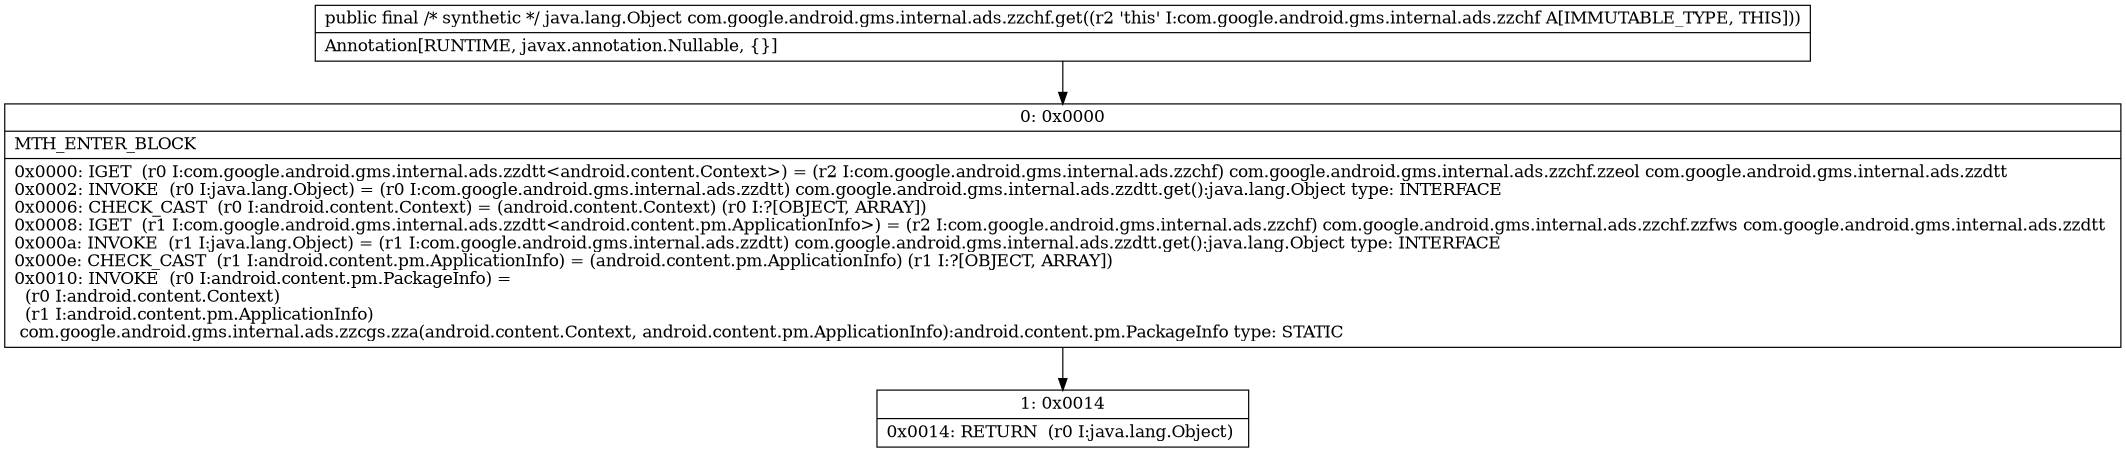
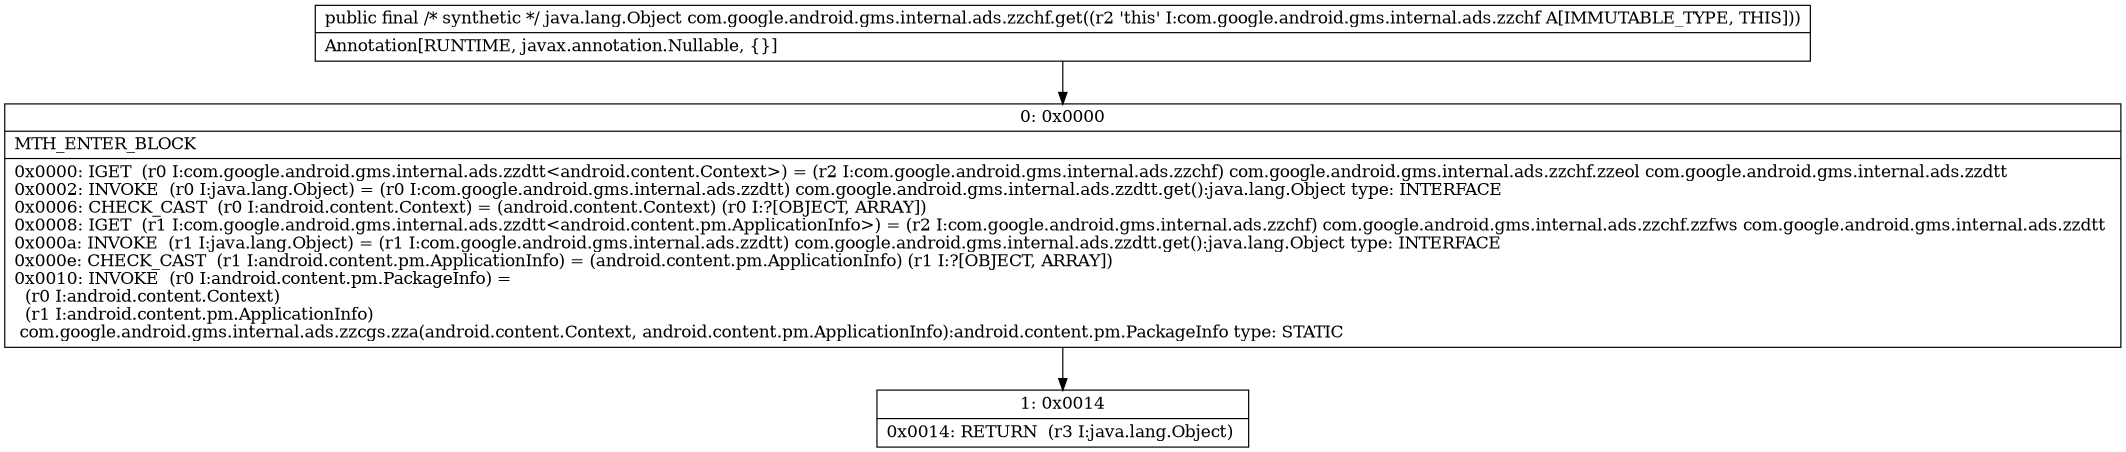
node "1: 0x0014": text "0x0014: RETURN  (r0 I:java.lang.Object)" -> "0x0014: RETURN  (r3 I:java.lang.Object)"
